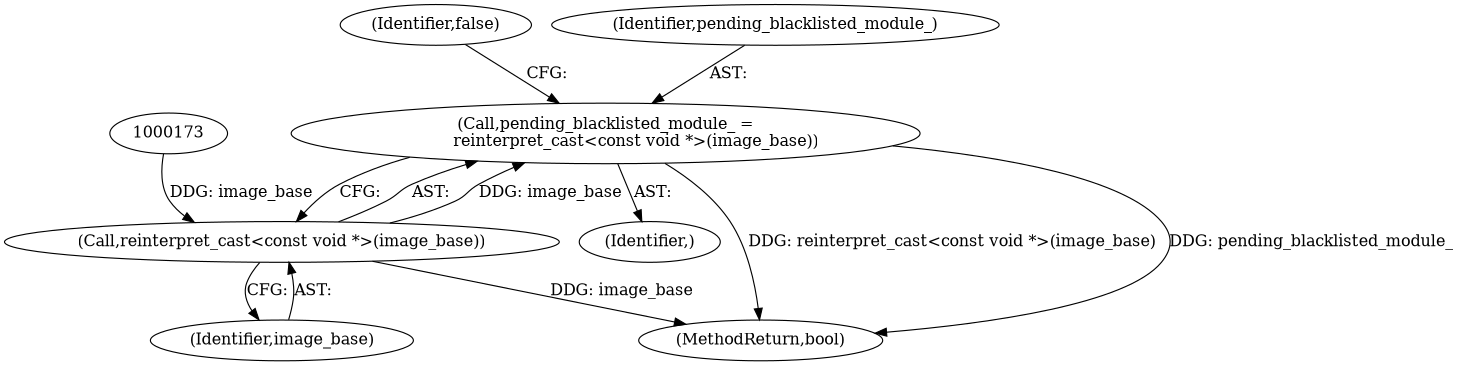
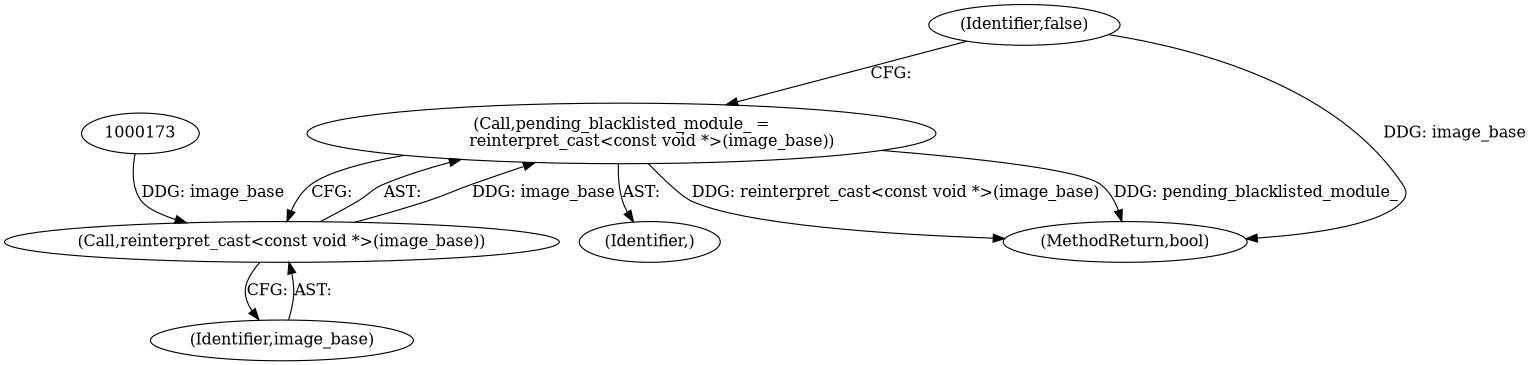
node "(Identifier,pending_blacklisted_module_)": removed
edge "(Call,reinterpret_cast<const void *>(image_base))" -> "(MethodReturn,bool)": now "(Identifier,false)" -> "(MethodReturn,bool)"
